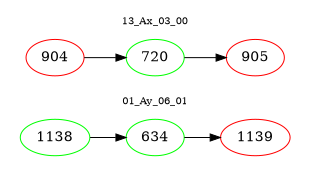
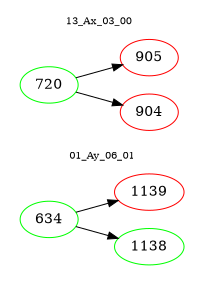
edge "904" -> "720": reversed
edge "1138" -> "634": reversed
